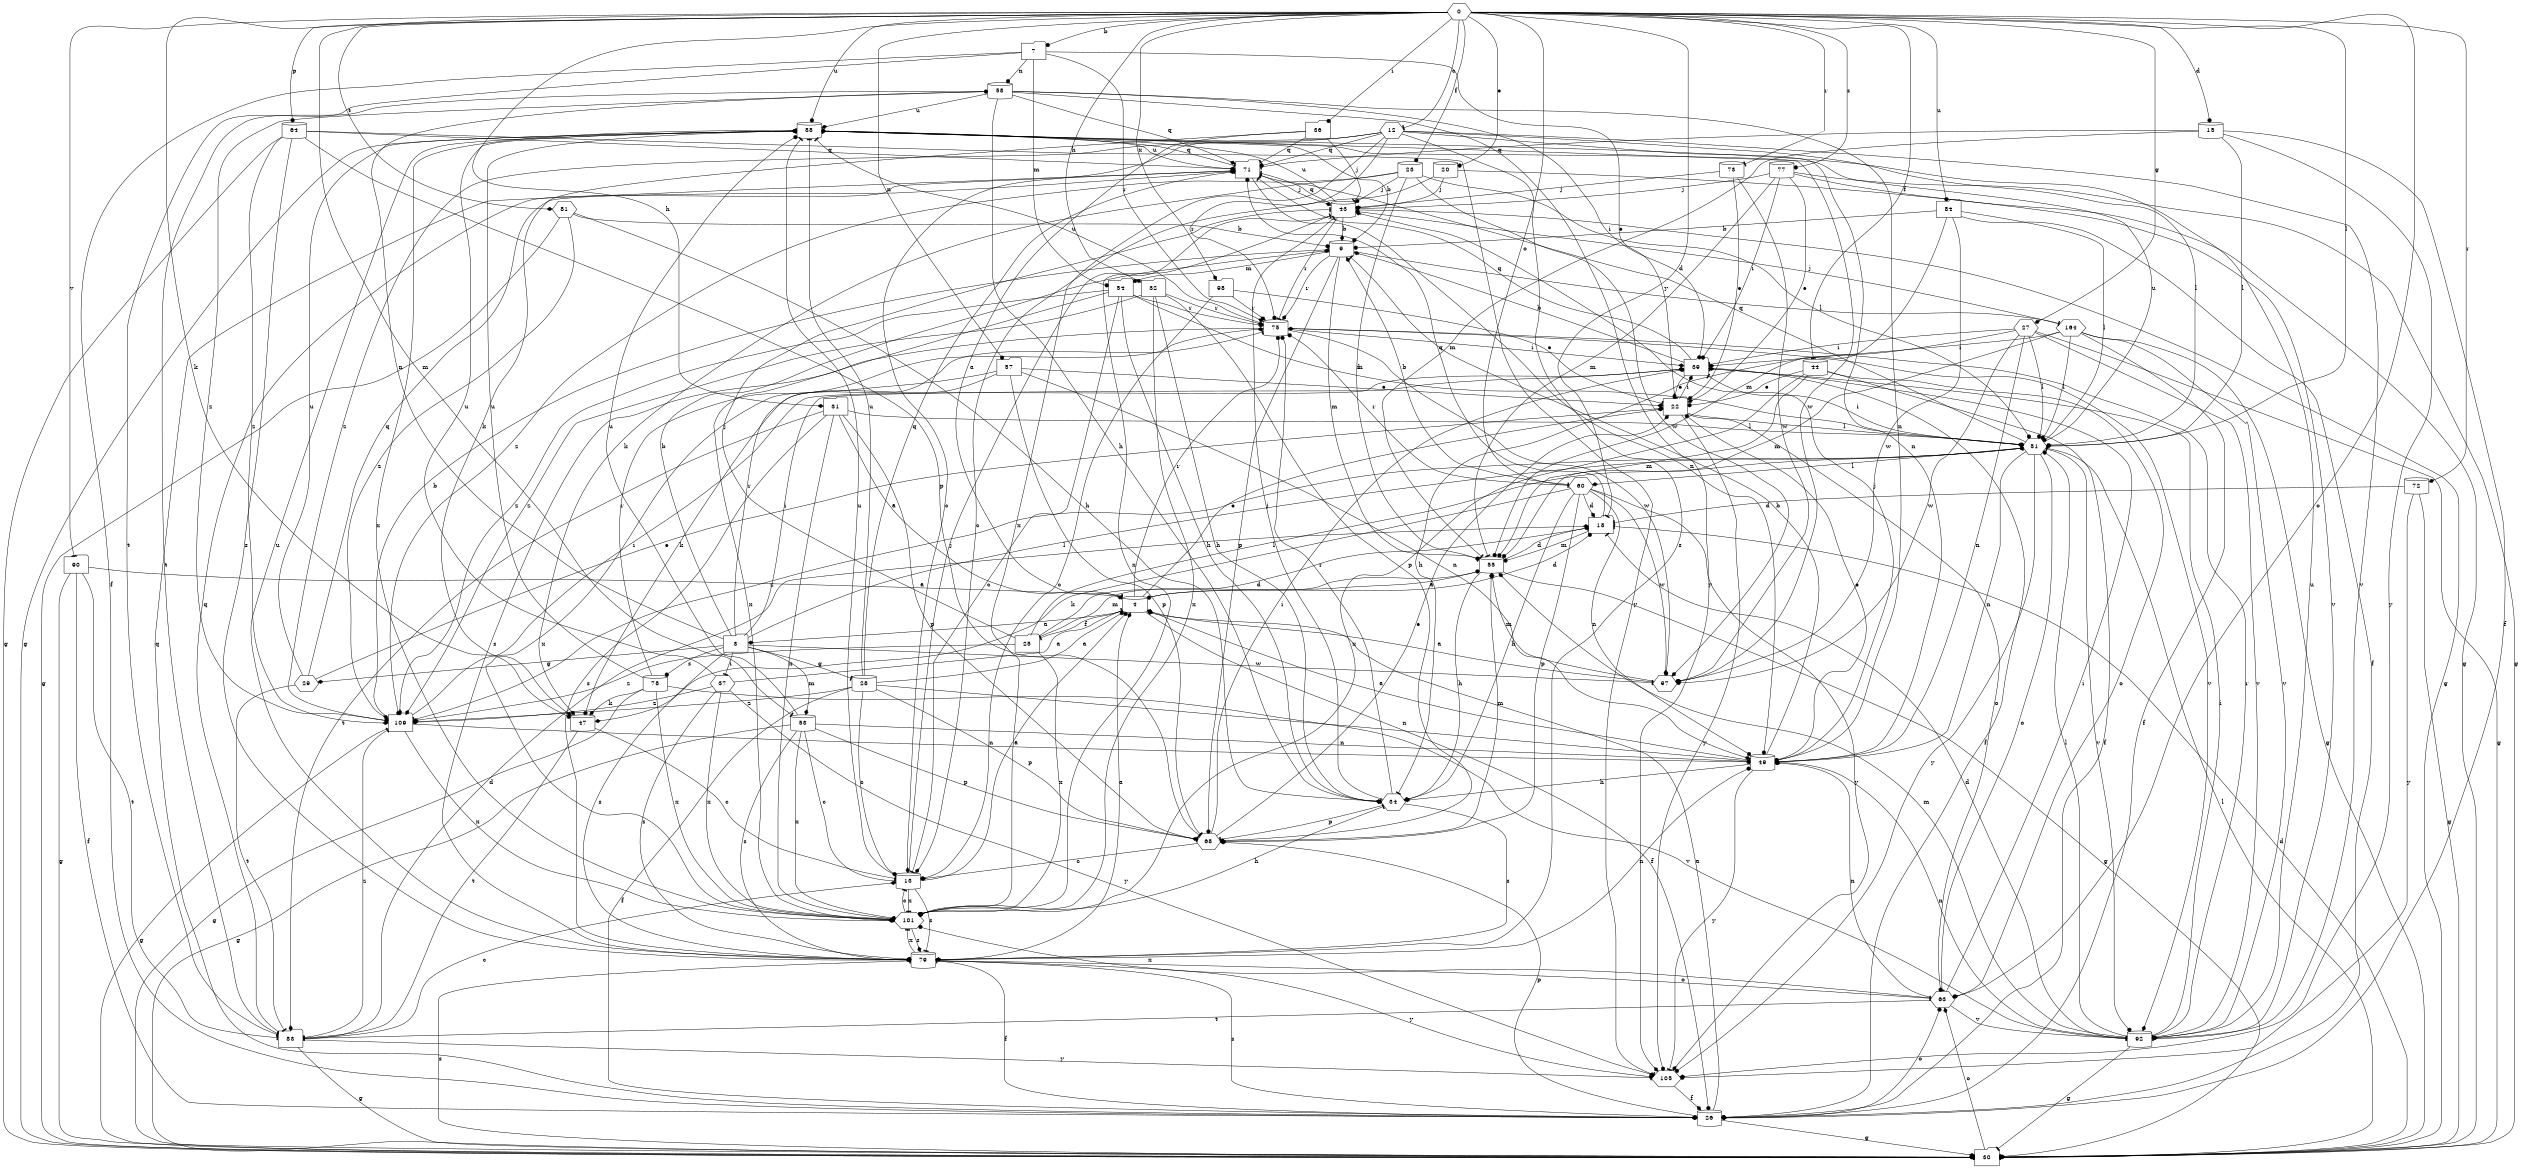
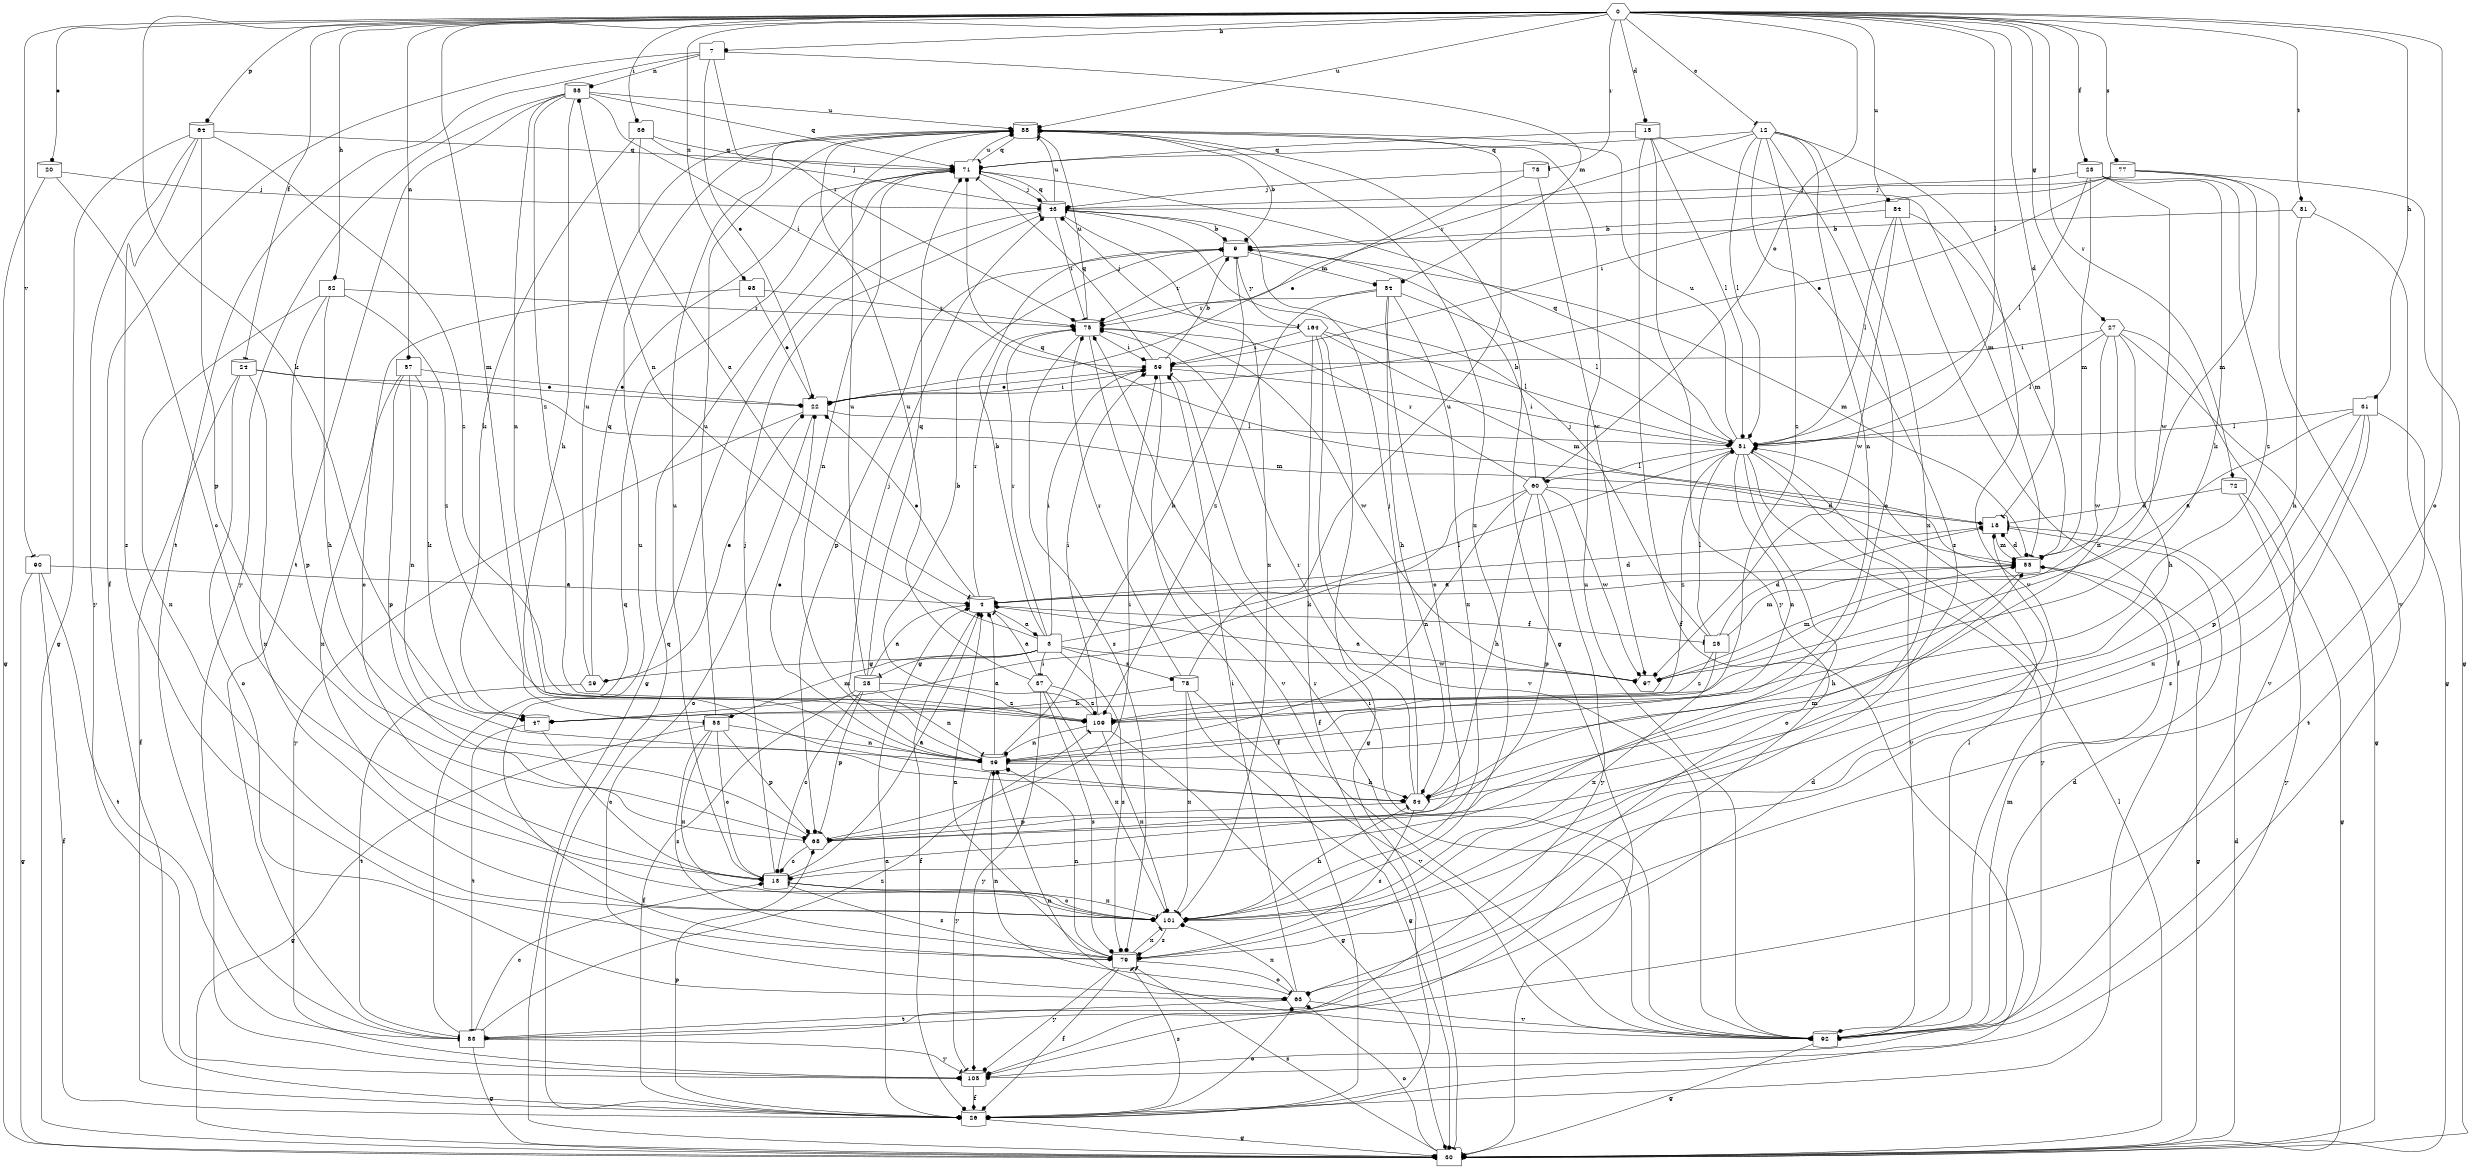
edge "88" -> "97": removed, label "w"
node "44": label "44" -> "24"
edge "81" -> "109": removed, label "z"
edge "68" -> "22": removed, label "e"
node "105": shape hexagon -> cylinder
